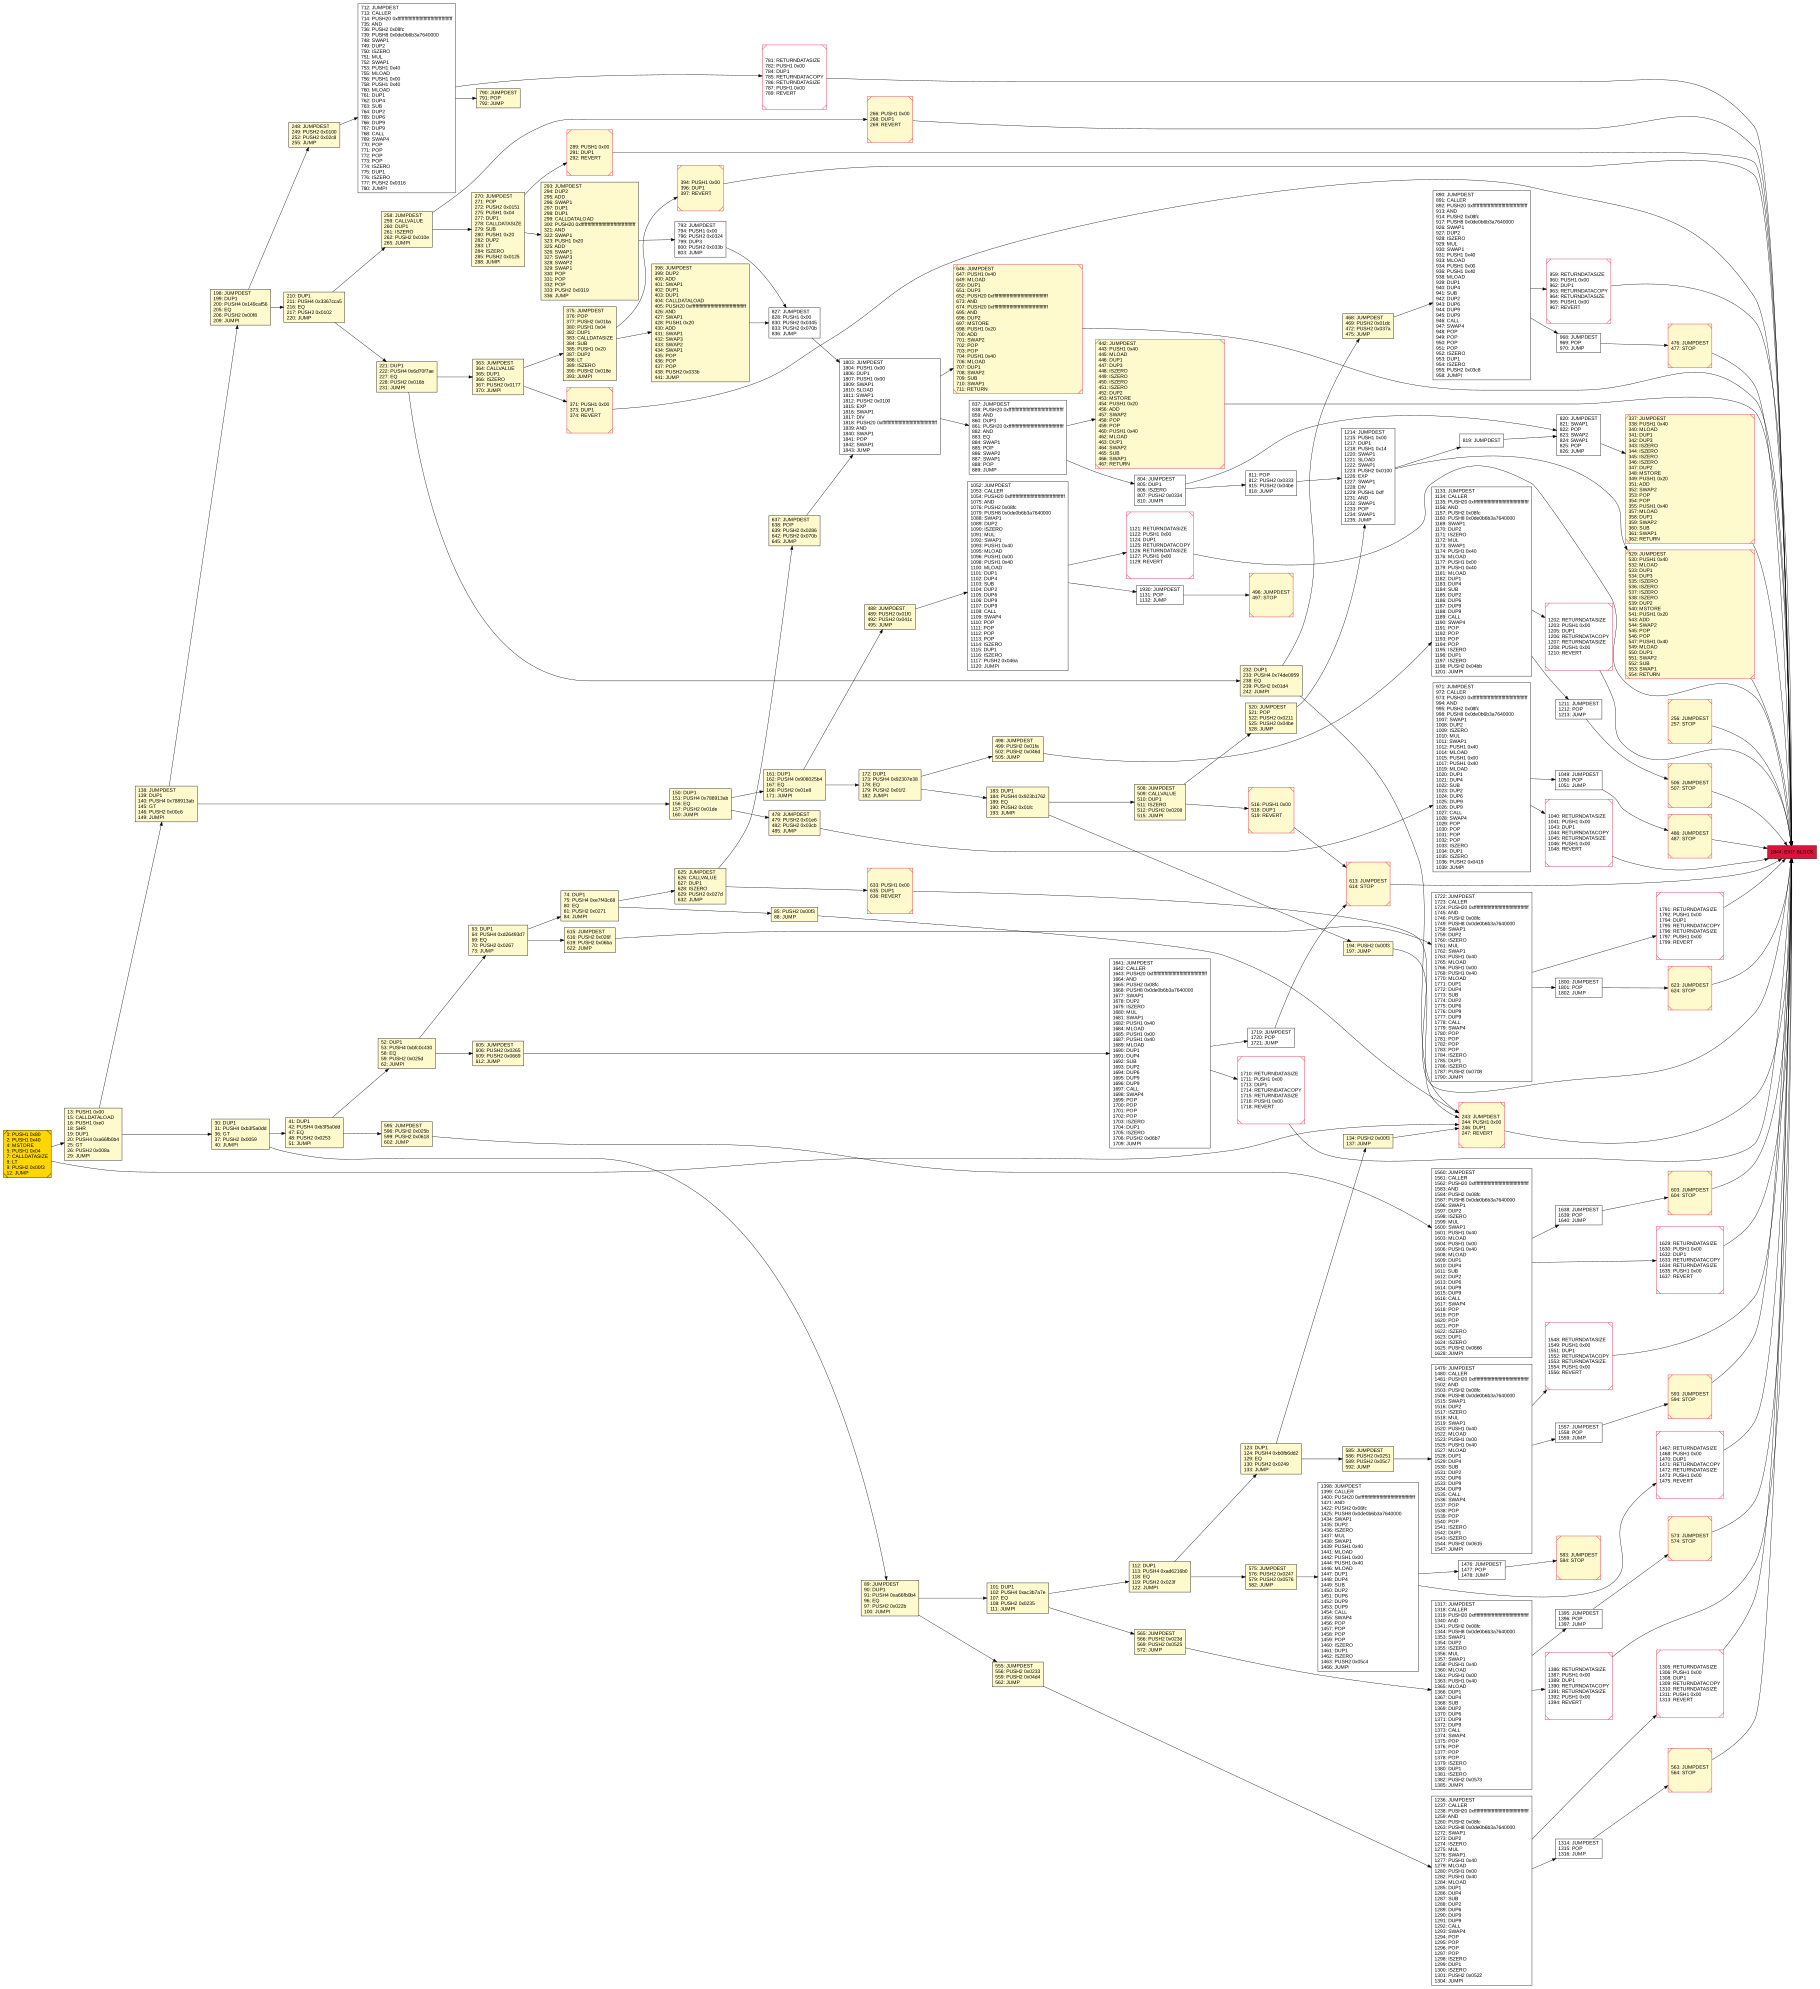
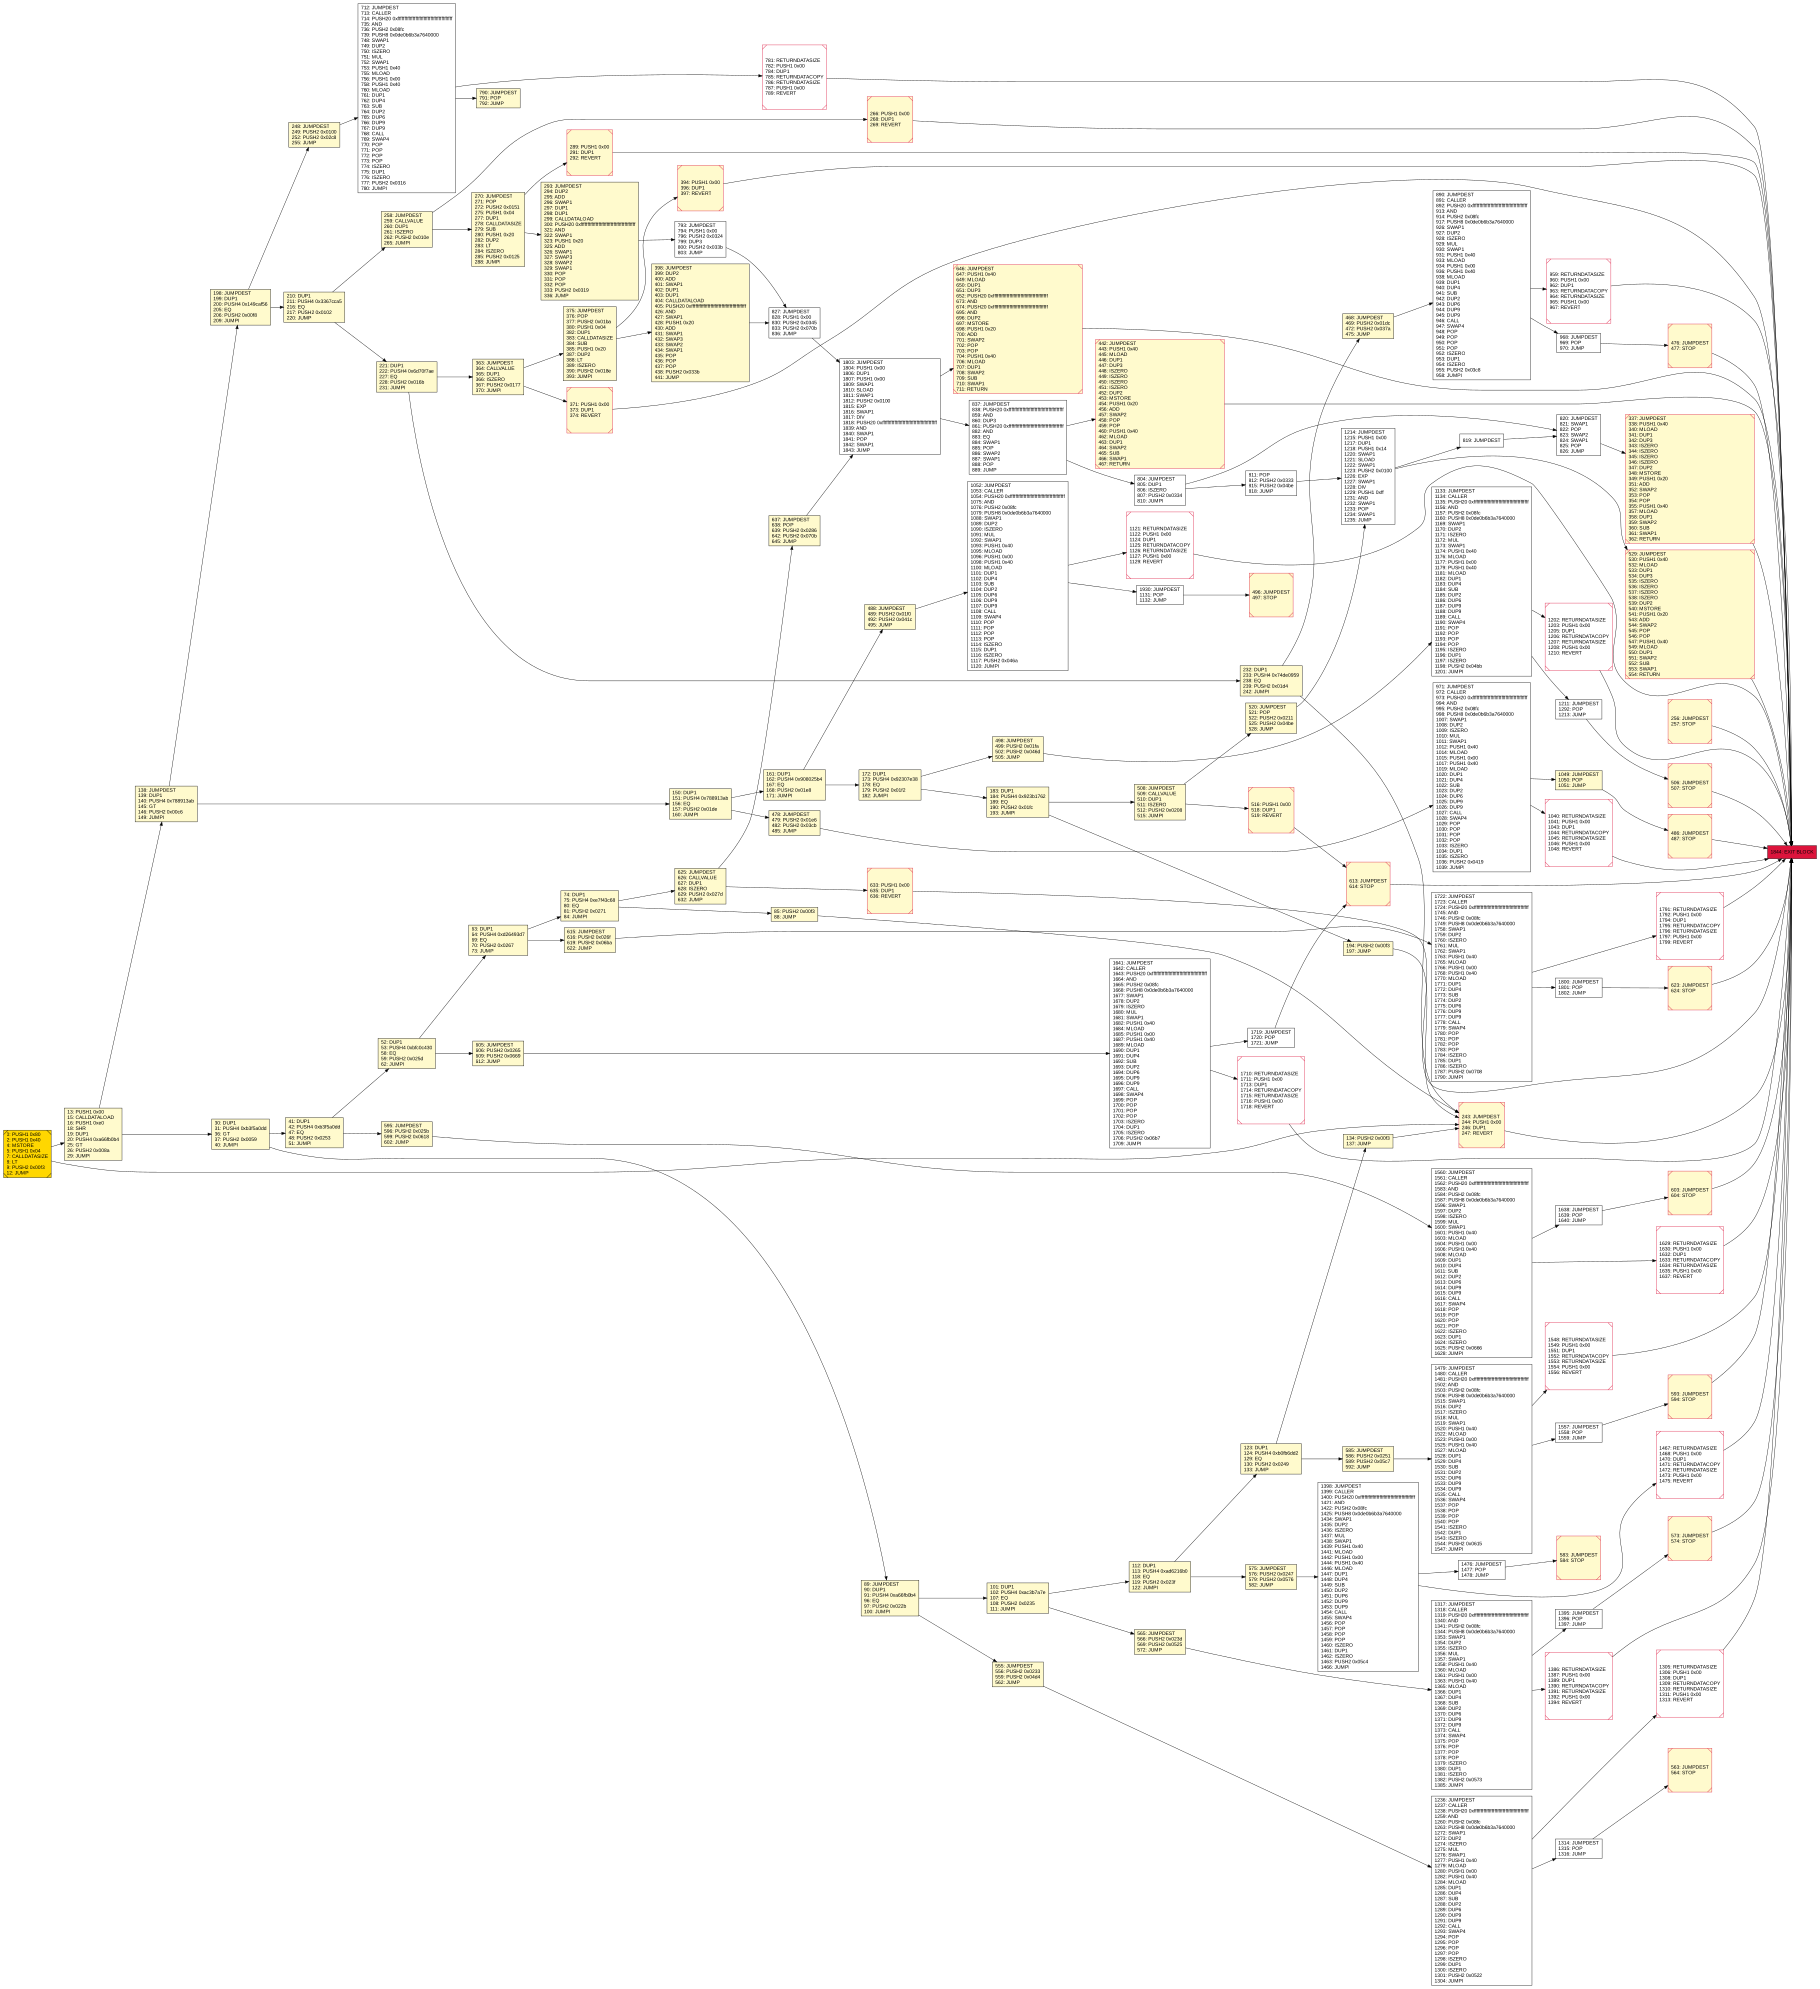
node "1211: JUMPDEST 1212: POP 1213: JUMP": label "1211: JUMPDEST 1212: POP 1213: JUMP" -> "1211: JUMPDEST 1292: POP 1213: JUMP"
node "1049: JUMPDEST 1050: POP 1051: JUMP": fillcolor white -> lemonchiffon
edge "563: JUMPDEST 564: STOP" -> "1844: EXIT BLOCK": removed
